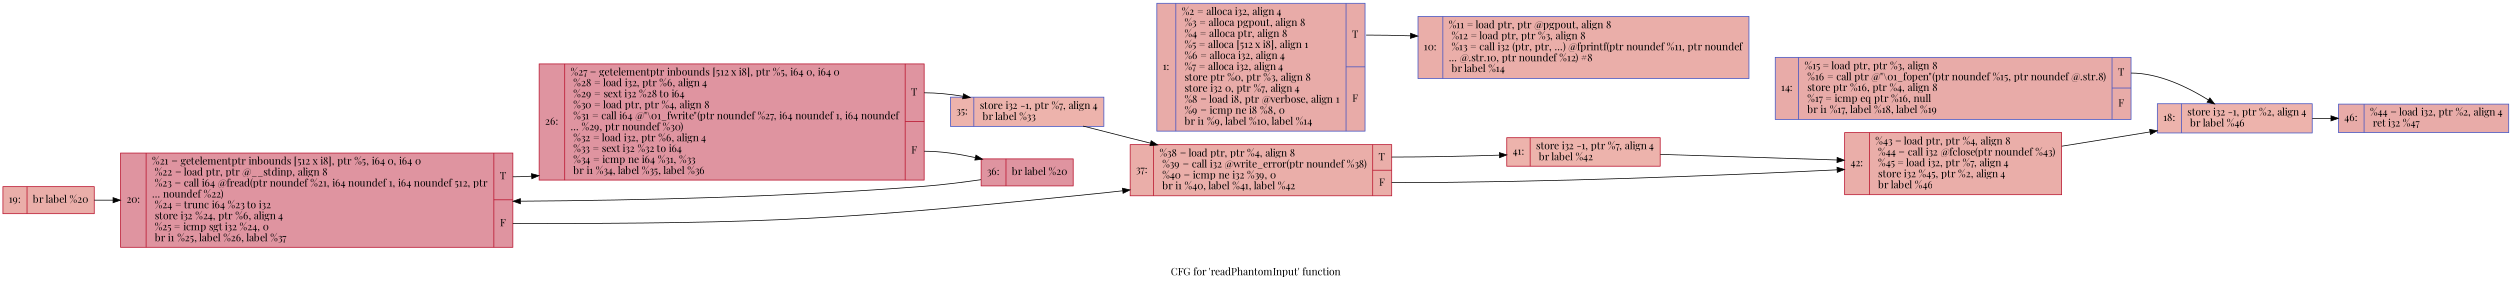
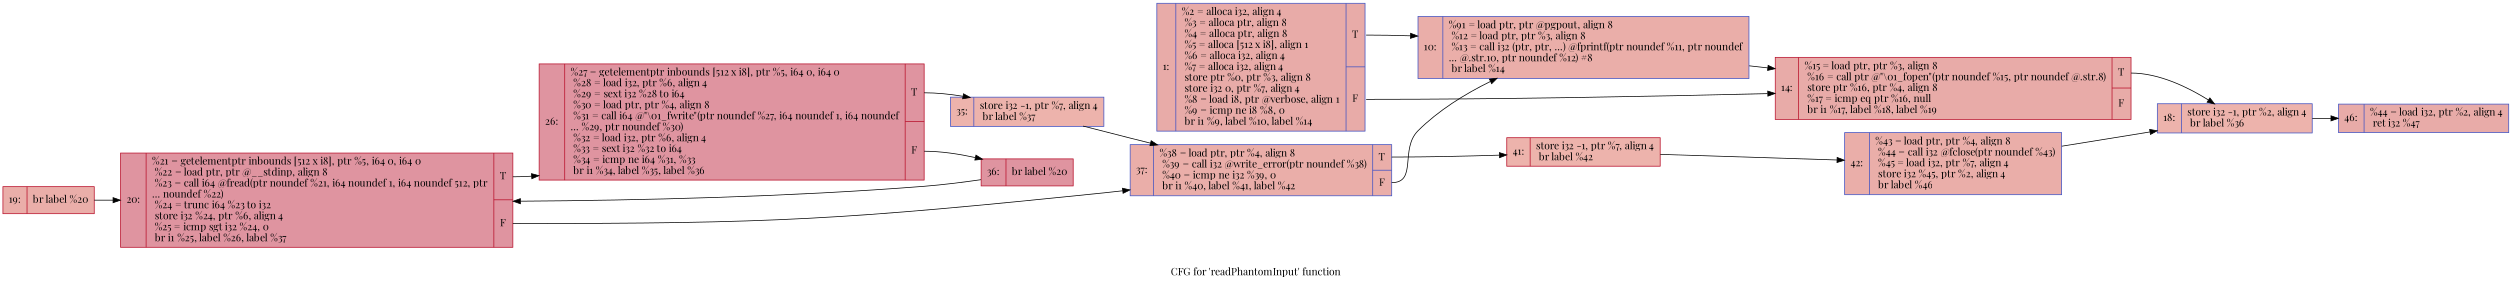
node "1:": text "%3 = alloca pgpout, align 8" -> "%3 = alloca ptr, align 8"
node "10:": text "%11 = load ptr, ptr @pgpout, align 8" -> "%91 = load ptr, ptr @pgpout, align 8"
edge "10:" -> "14:": added
node "14:": color #3d50c3ff -> #b70d28ff
edge "1:" -> "14:": added
node "35:": text "br label %33" -> "br label %37"
node "18:": text "br label %46" -> "br label %36"
node "42:": color #b70d28ff -> #3d50c3ff
node "37:": color #b70d28ff -> #3d50c3ff
edge "37:" -> "42:": now "37:" -> "10:"
